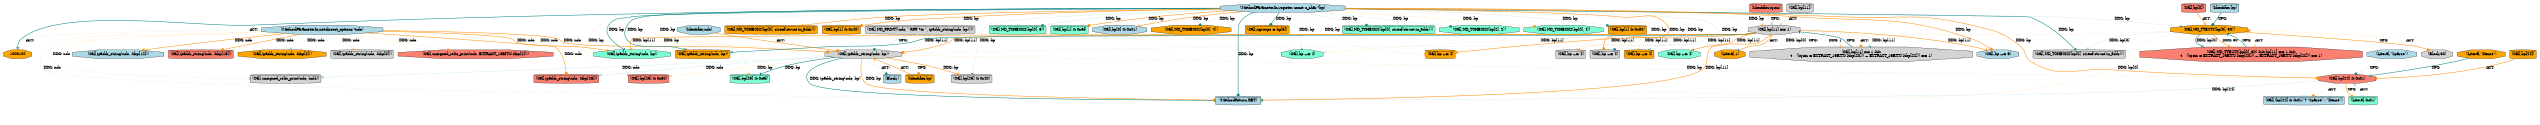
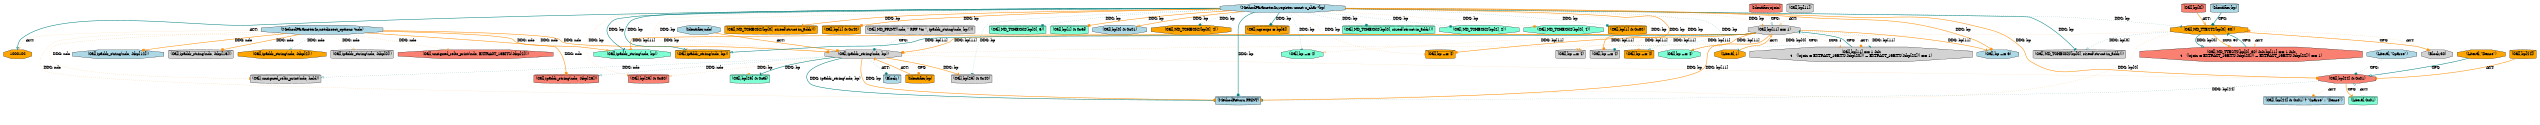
node "(Call,ipaddr_string(ndo, &bp[16]))": fillcolor salmon -> lightgrey
node "(MethodReturn,RET)": label "(MethodReturn,RET)" -> "(MethodReturn,PRINT)"
